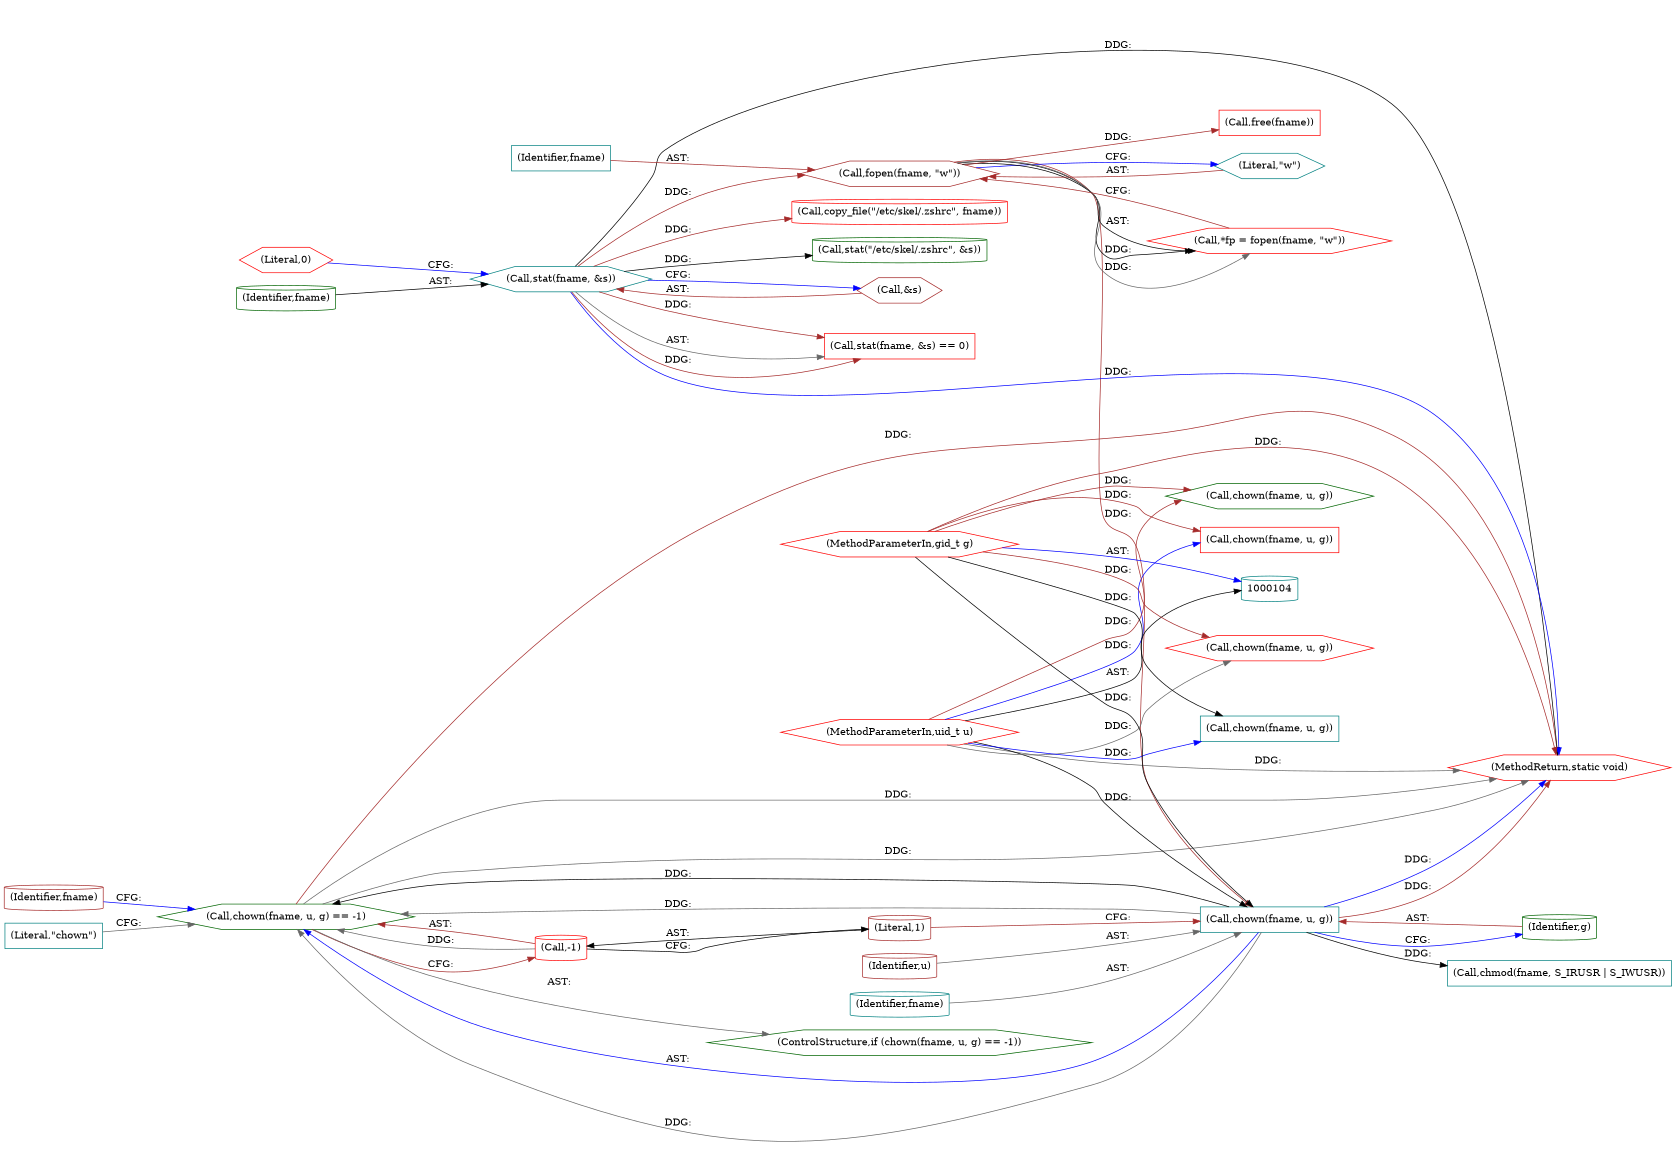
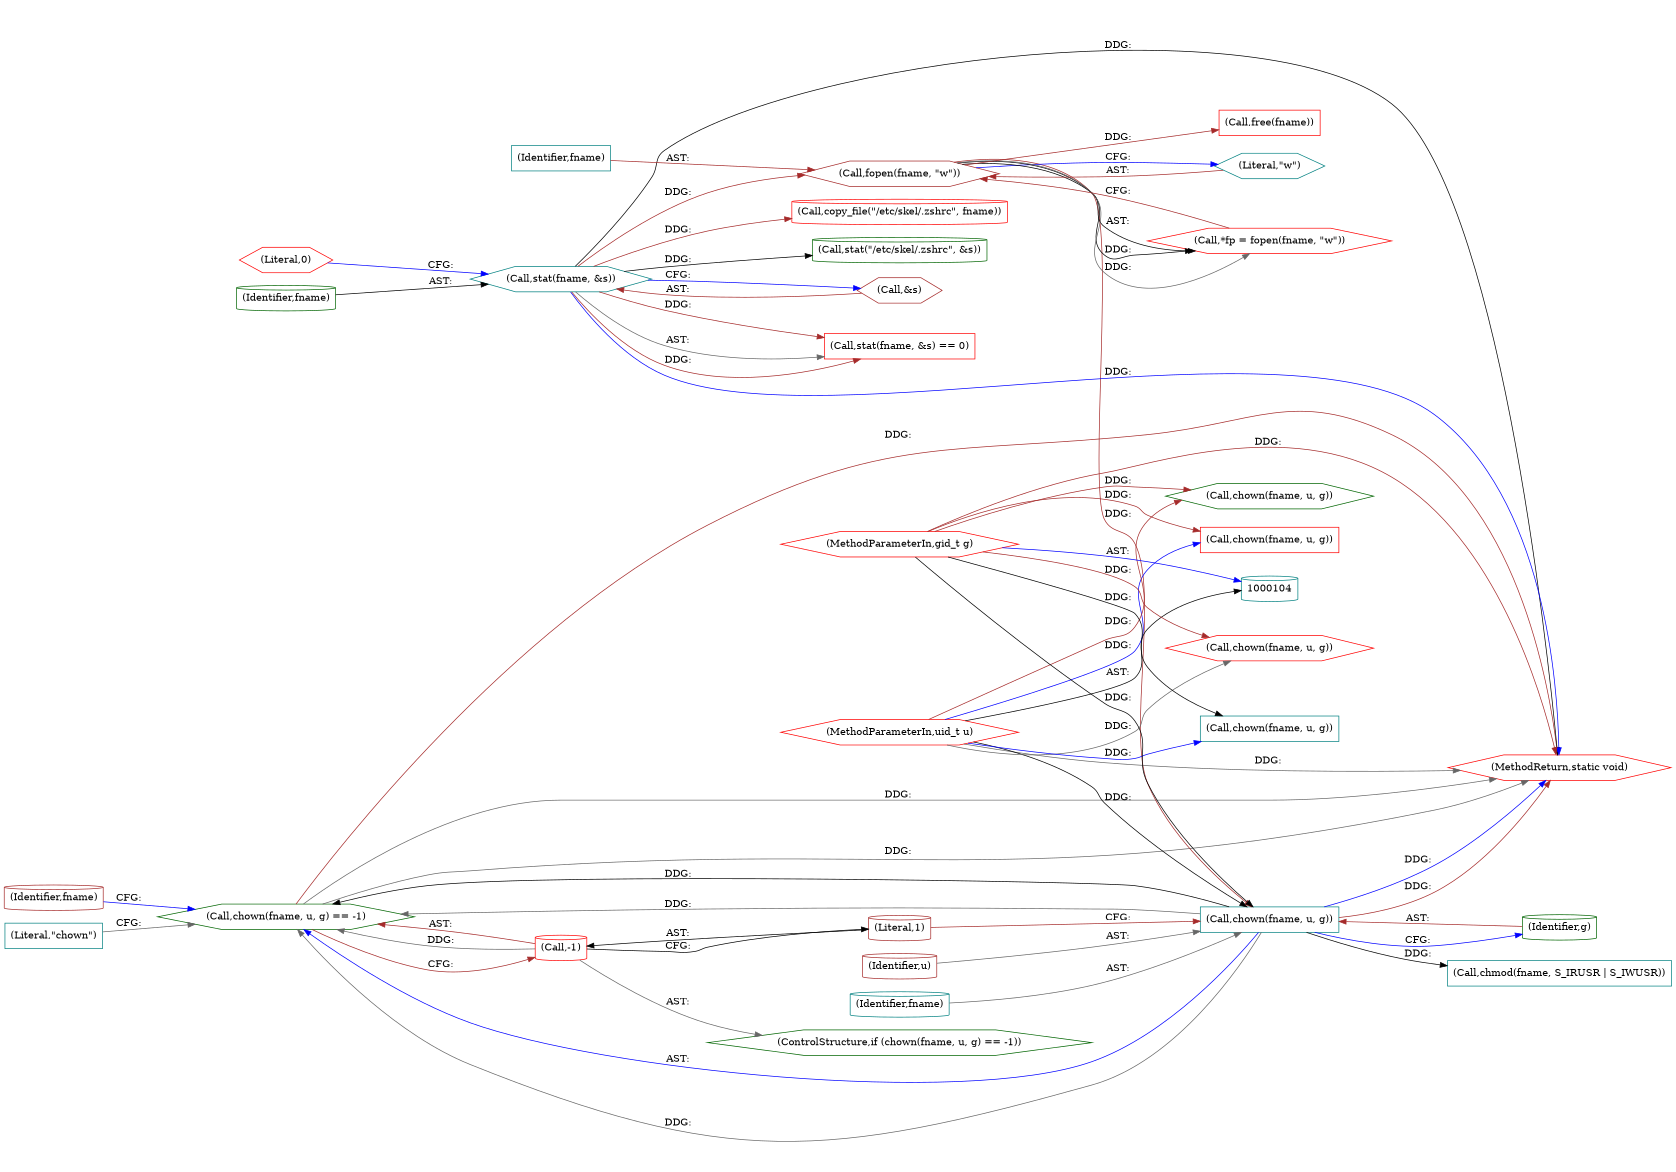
edge "(Call,chown(fname, u, g) == -1)" -> "(ControlStructure,if (chown(fname, u, g) == -1))": now "(Call,-1)" -> "(ControlStructure,if (chown(fname, u, g) == -1))"
